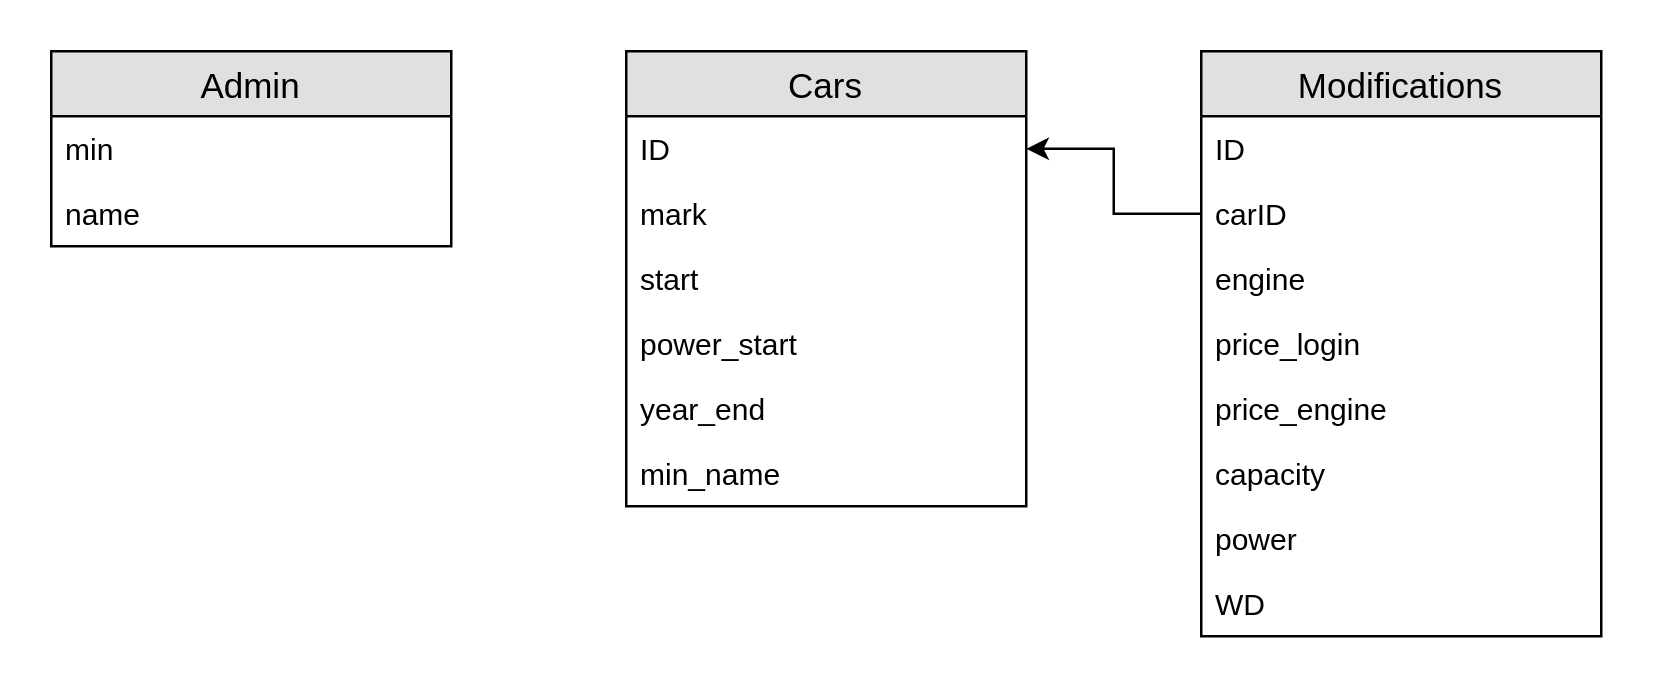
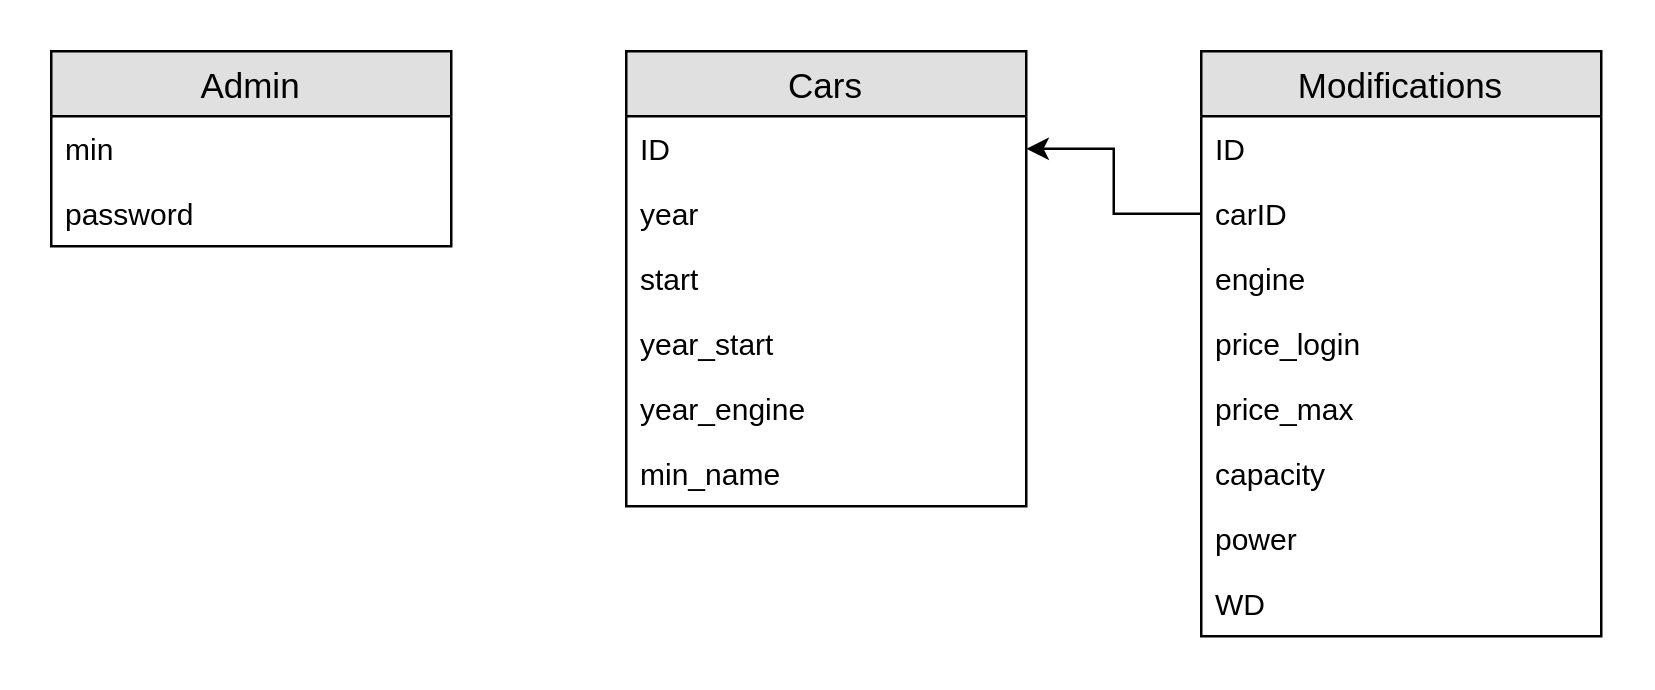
node "name": label "name" -> "password"
node "mark": label "mark" -> "year"
node "power_start": label "power_start" -> "year_start"
node "year_end": label "year_end" -> "year_engine"
node "price_engine": label "price_engine" -> "price_max"
